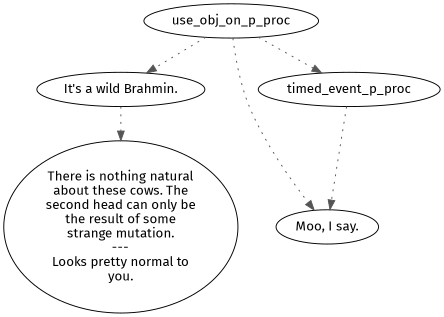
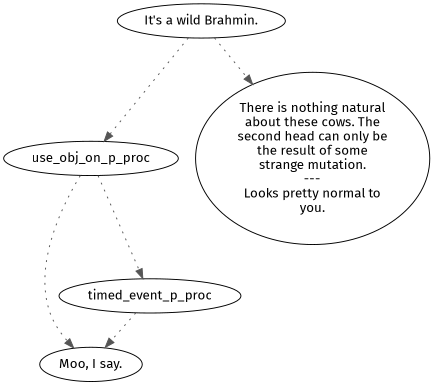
edge "use_obj_on_p_proc" -> "It's a wild Brahmin.": reversed
